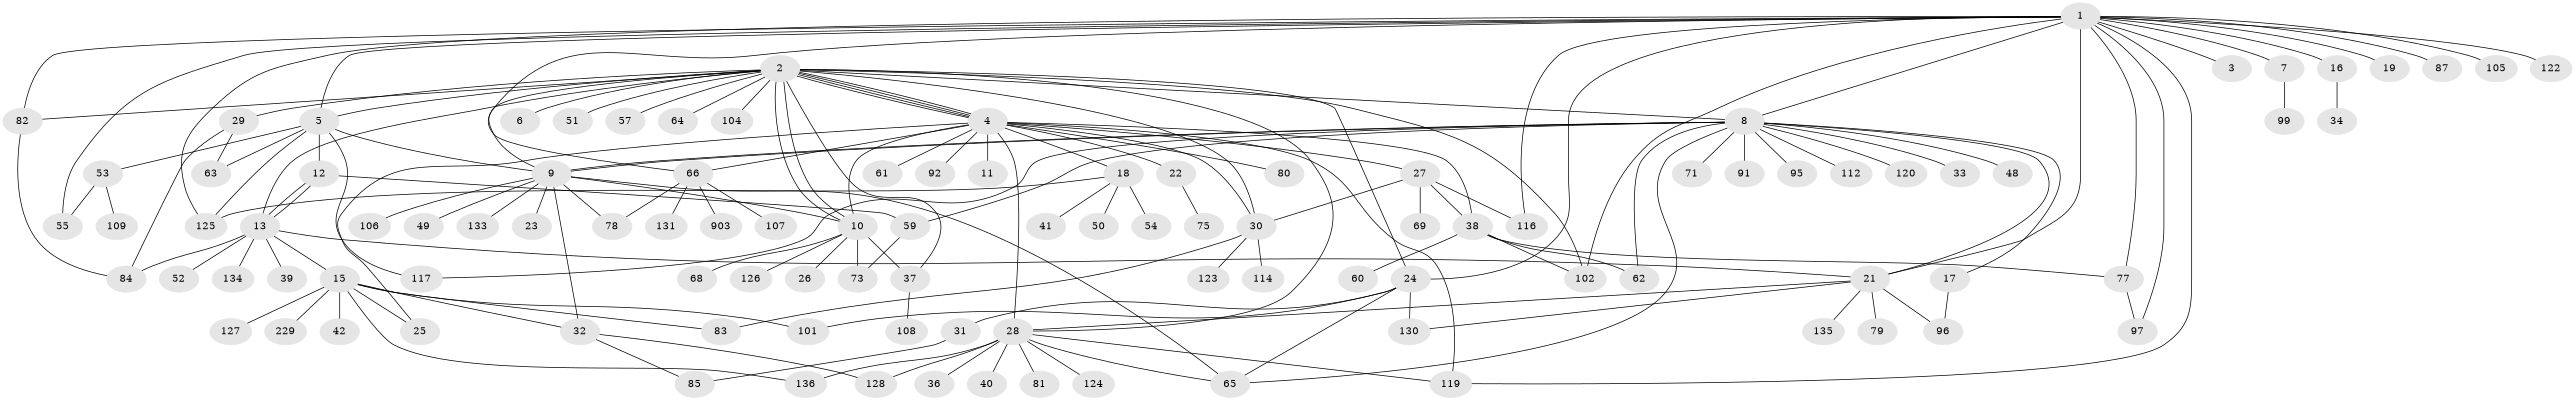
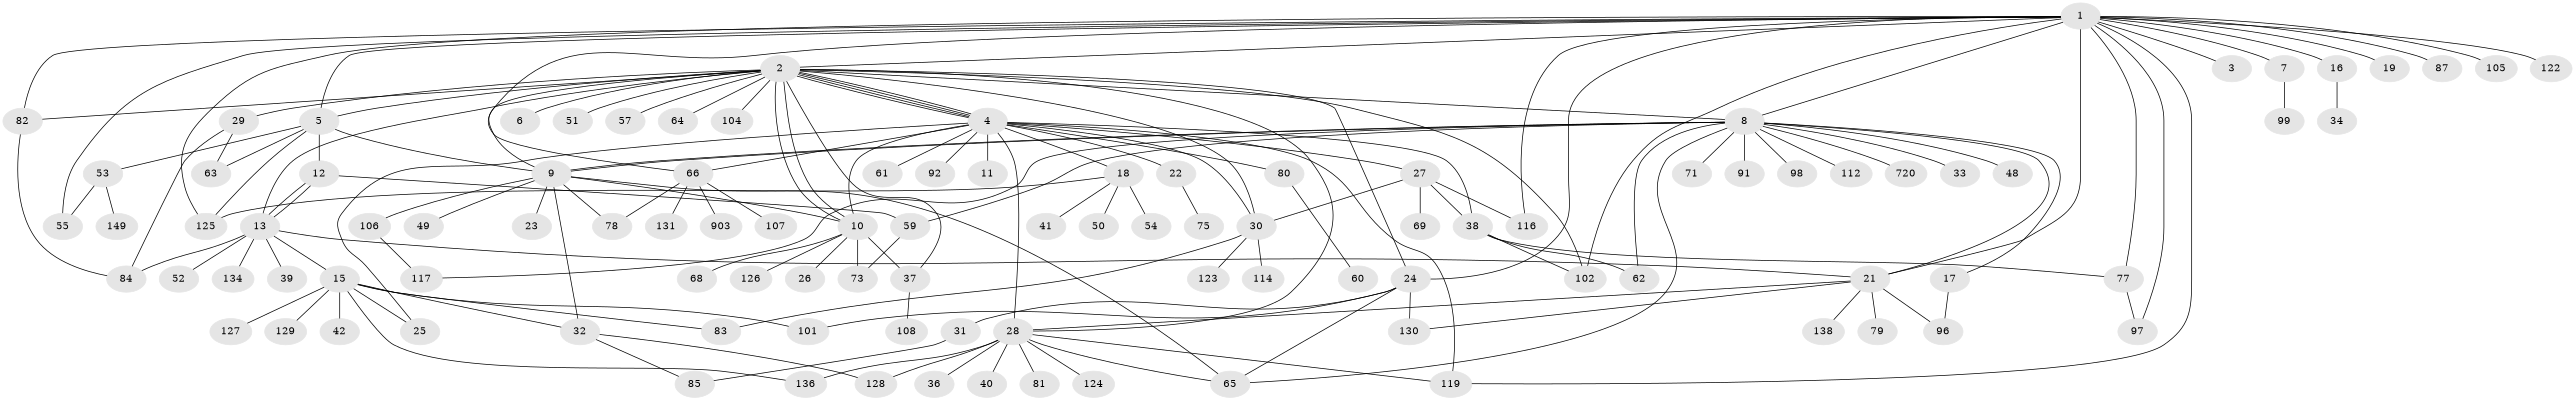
edge "1" -- "2": added
node "95": label "95" -> "98"
node "120": label "120" -> "720"
edge "5" -- "117": now "106" -- "117"
node "109": label "109" -> "149"
node "133": removed
edge "38" -- "60": now "80" -- "60"
node "229": label "229" -> "129"
node "135": label "135" -> "138"
